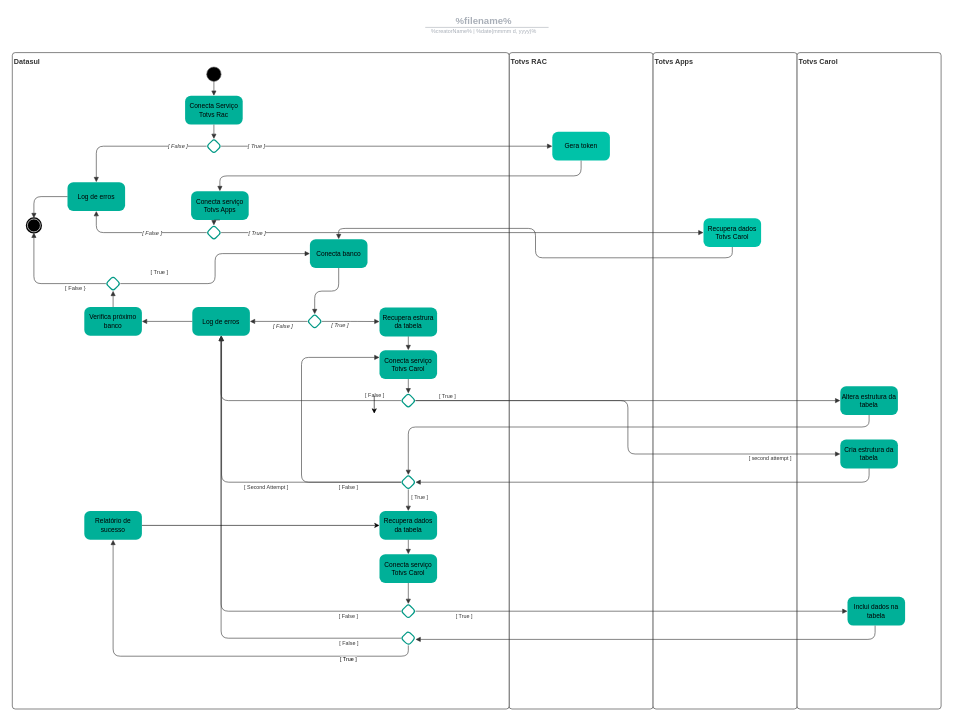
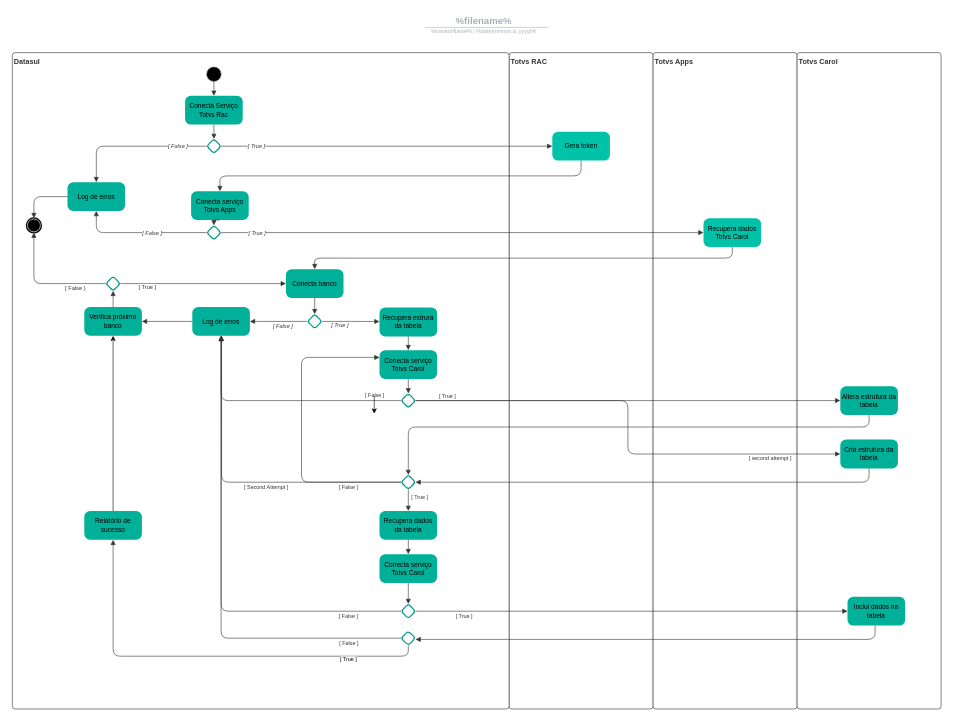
node "Conecta banco": moved (339, 254) -> (315, 284)
edge "Relatório de sucesso" -> "Recupera dados da tabela": now "Relatório de sucesso" -> "Verifica próximo banco"
